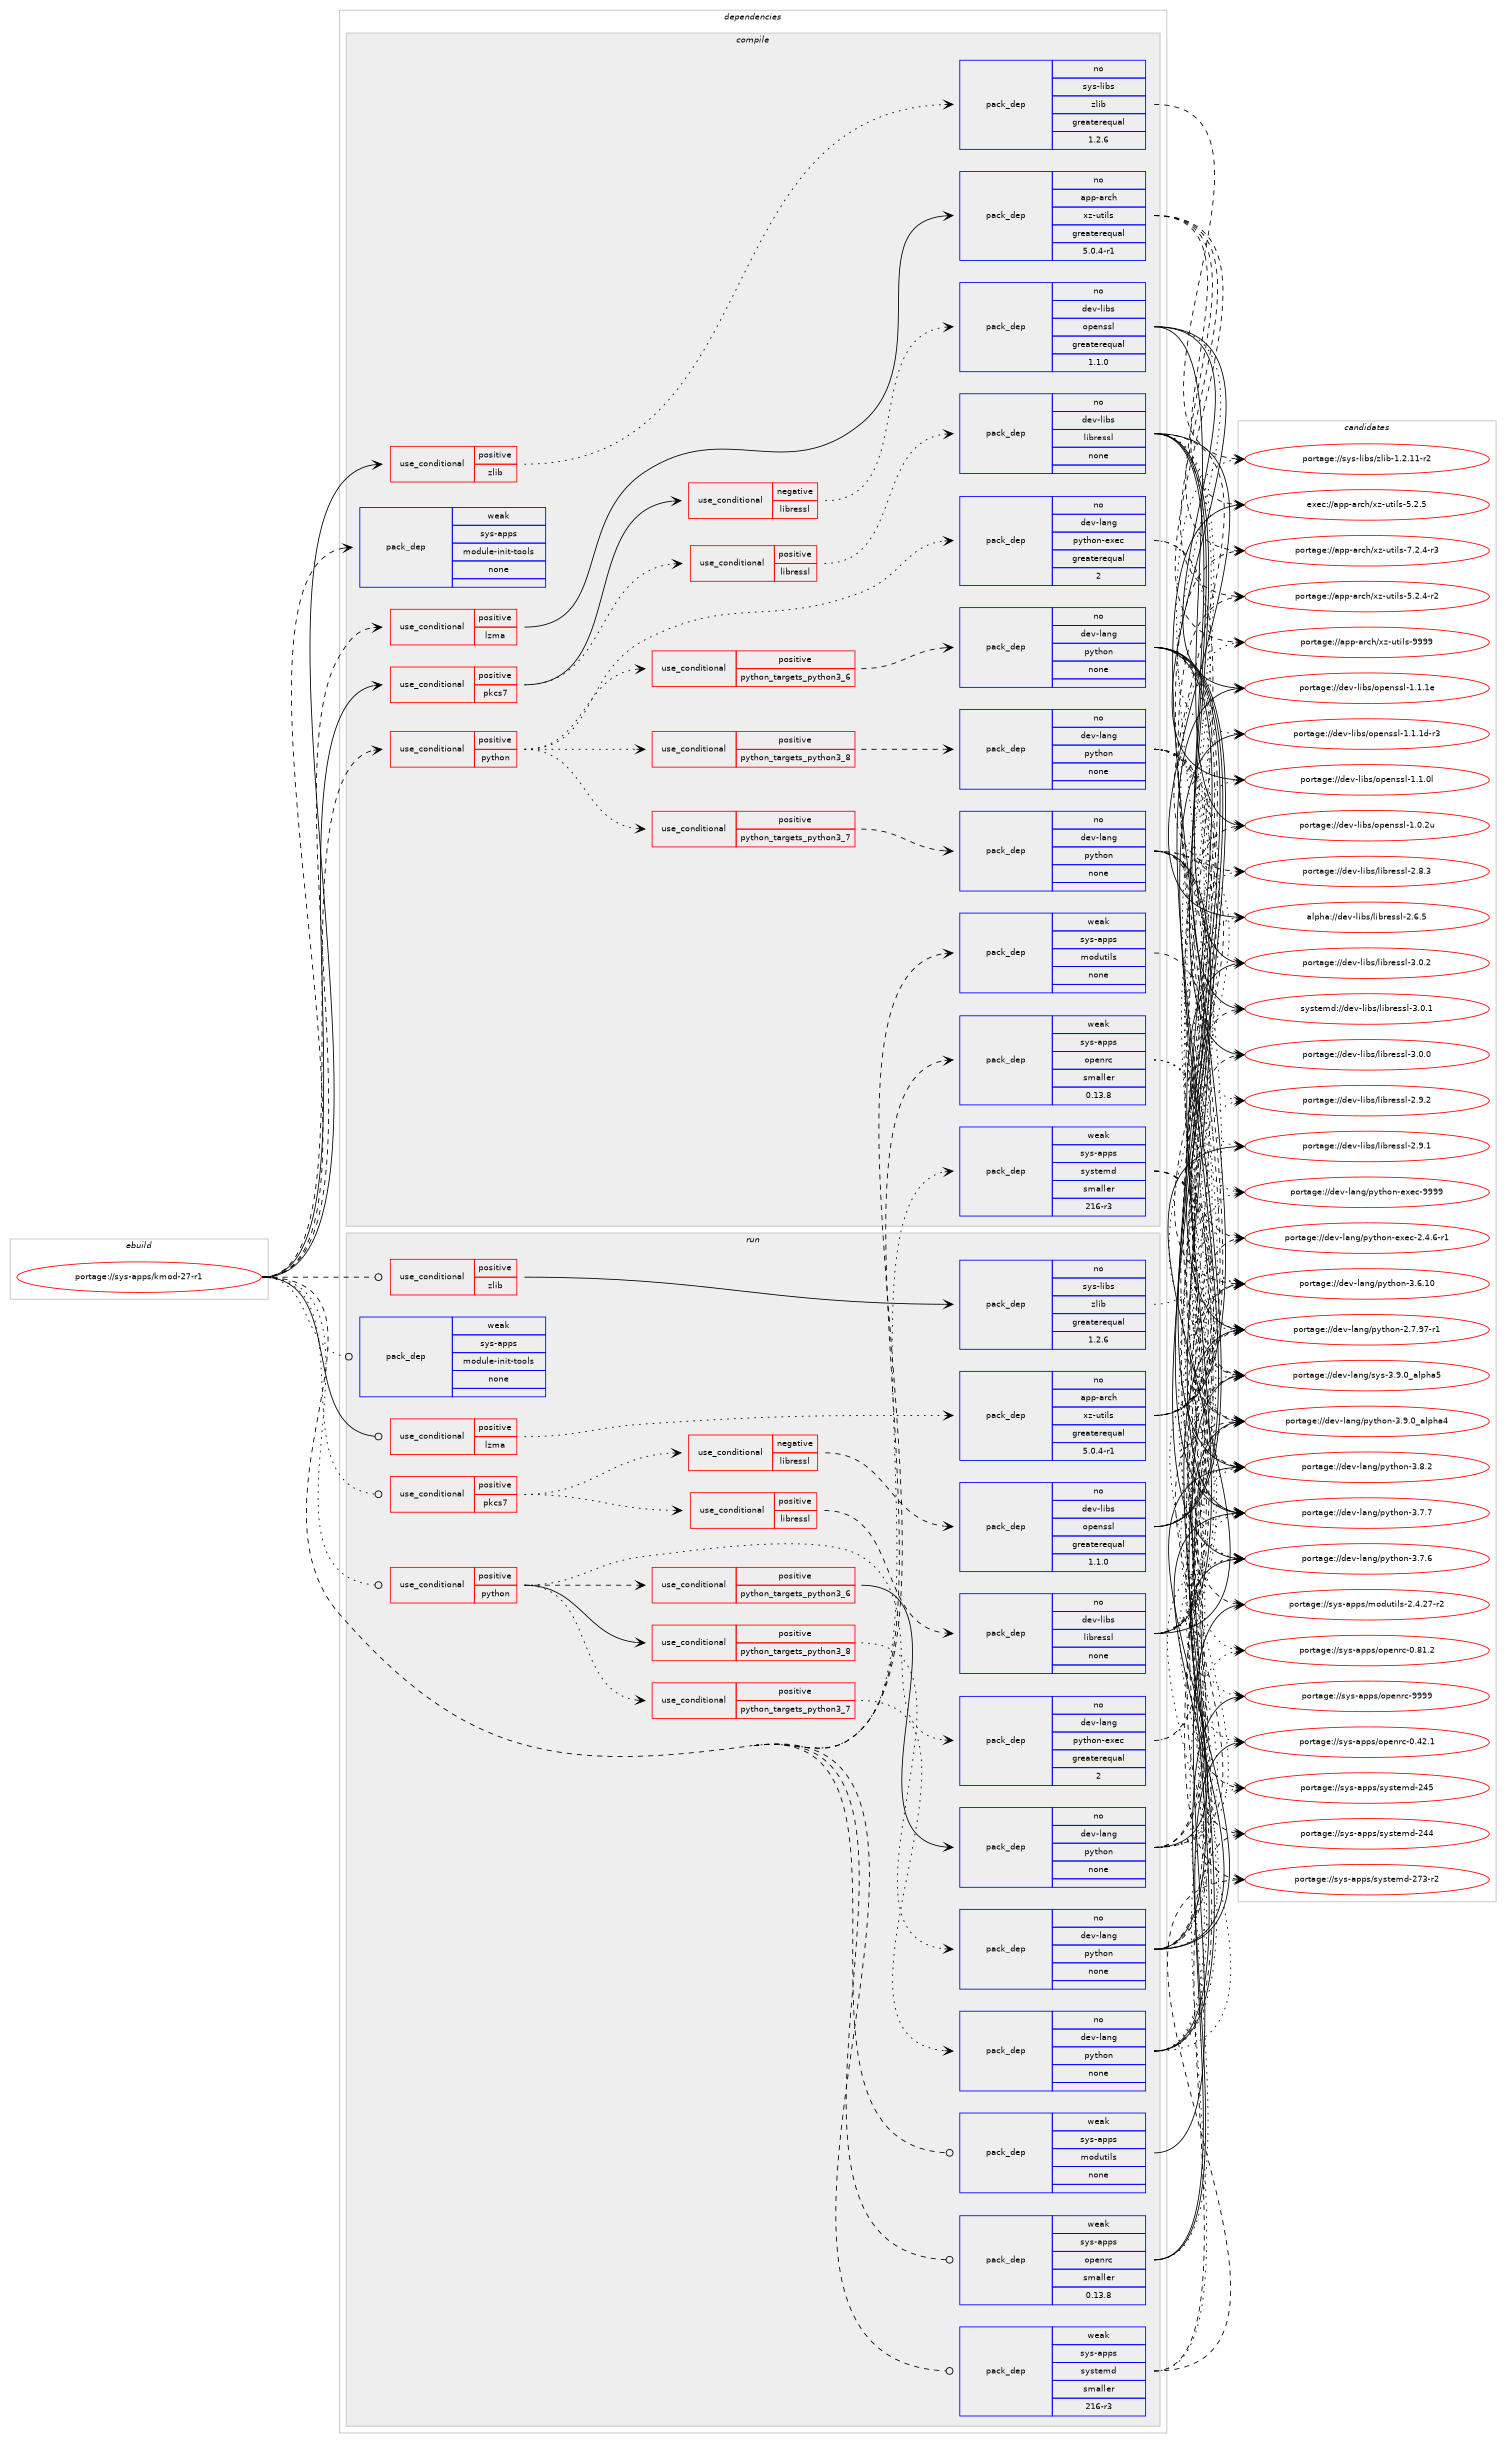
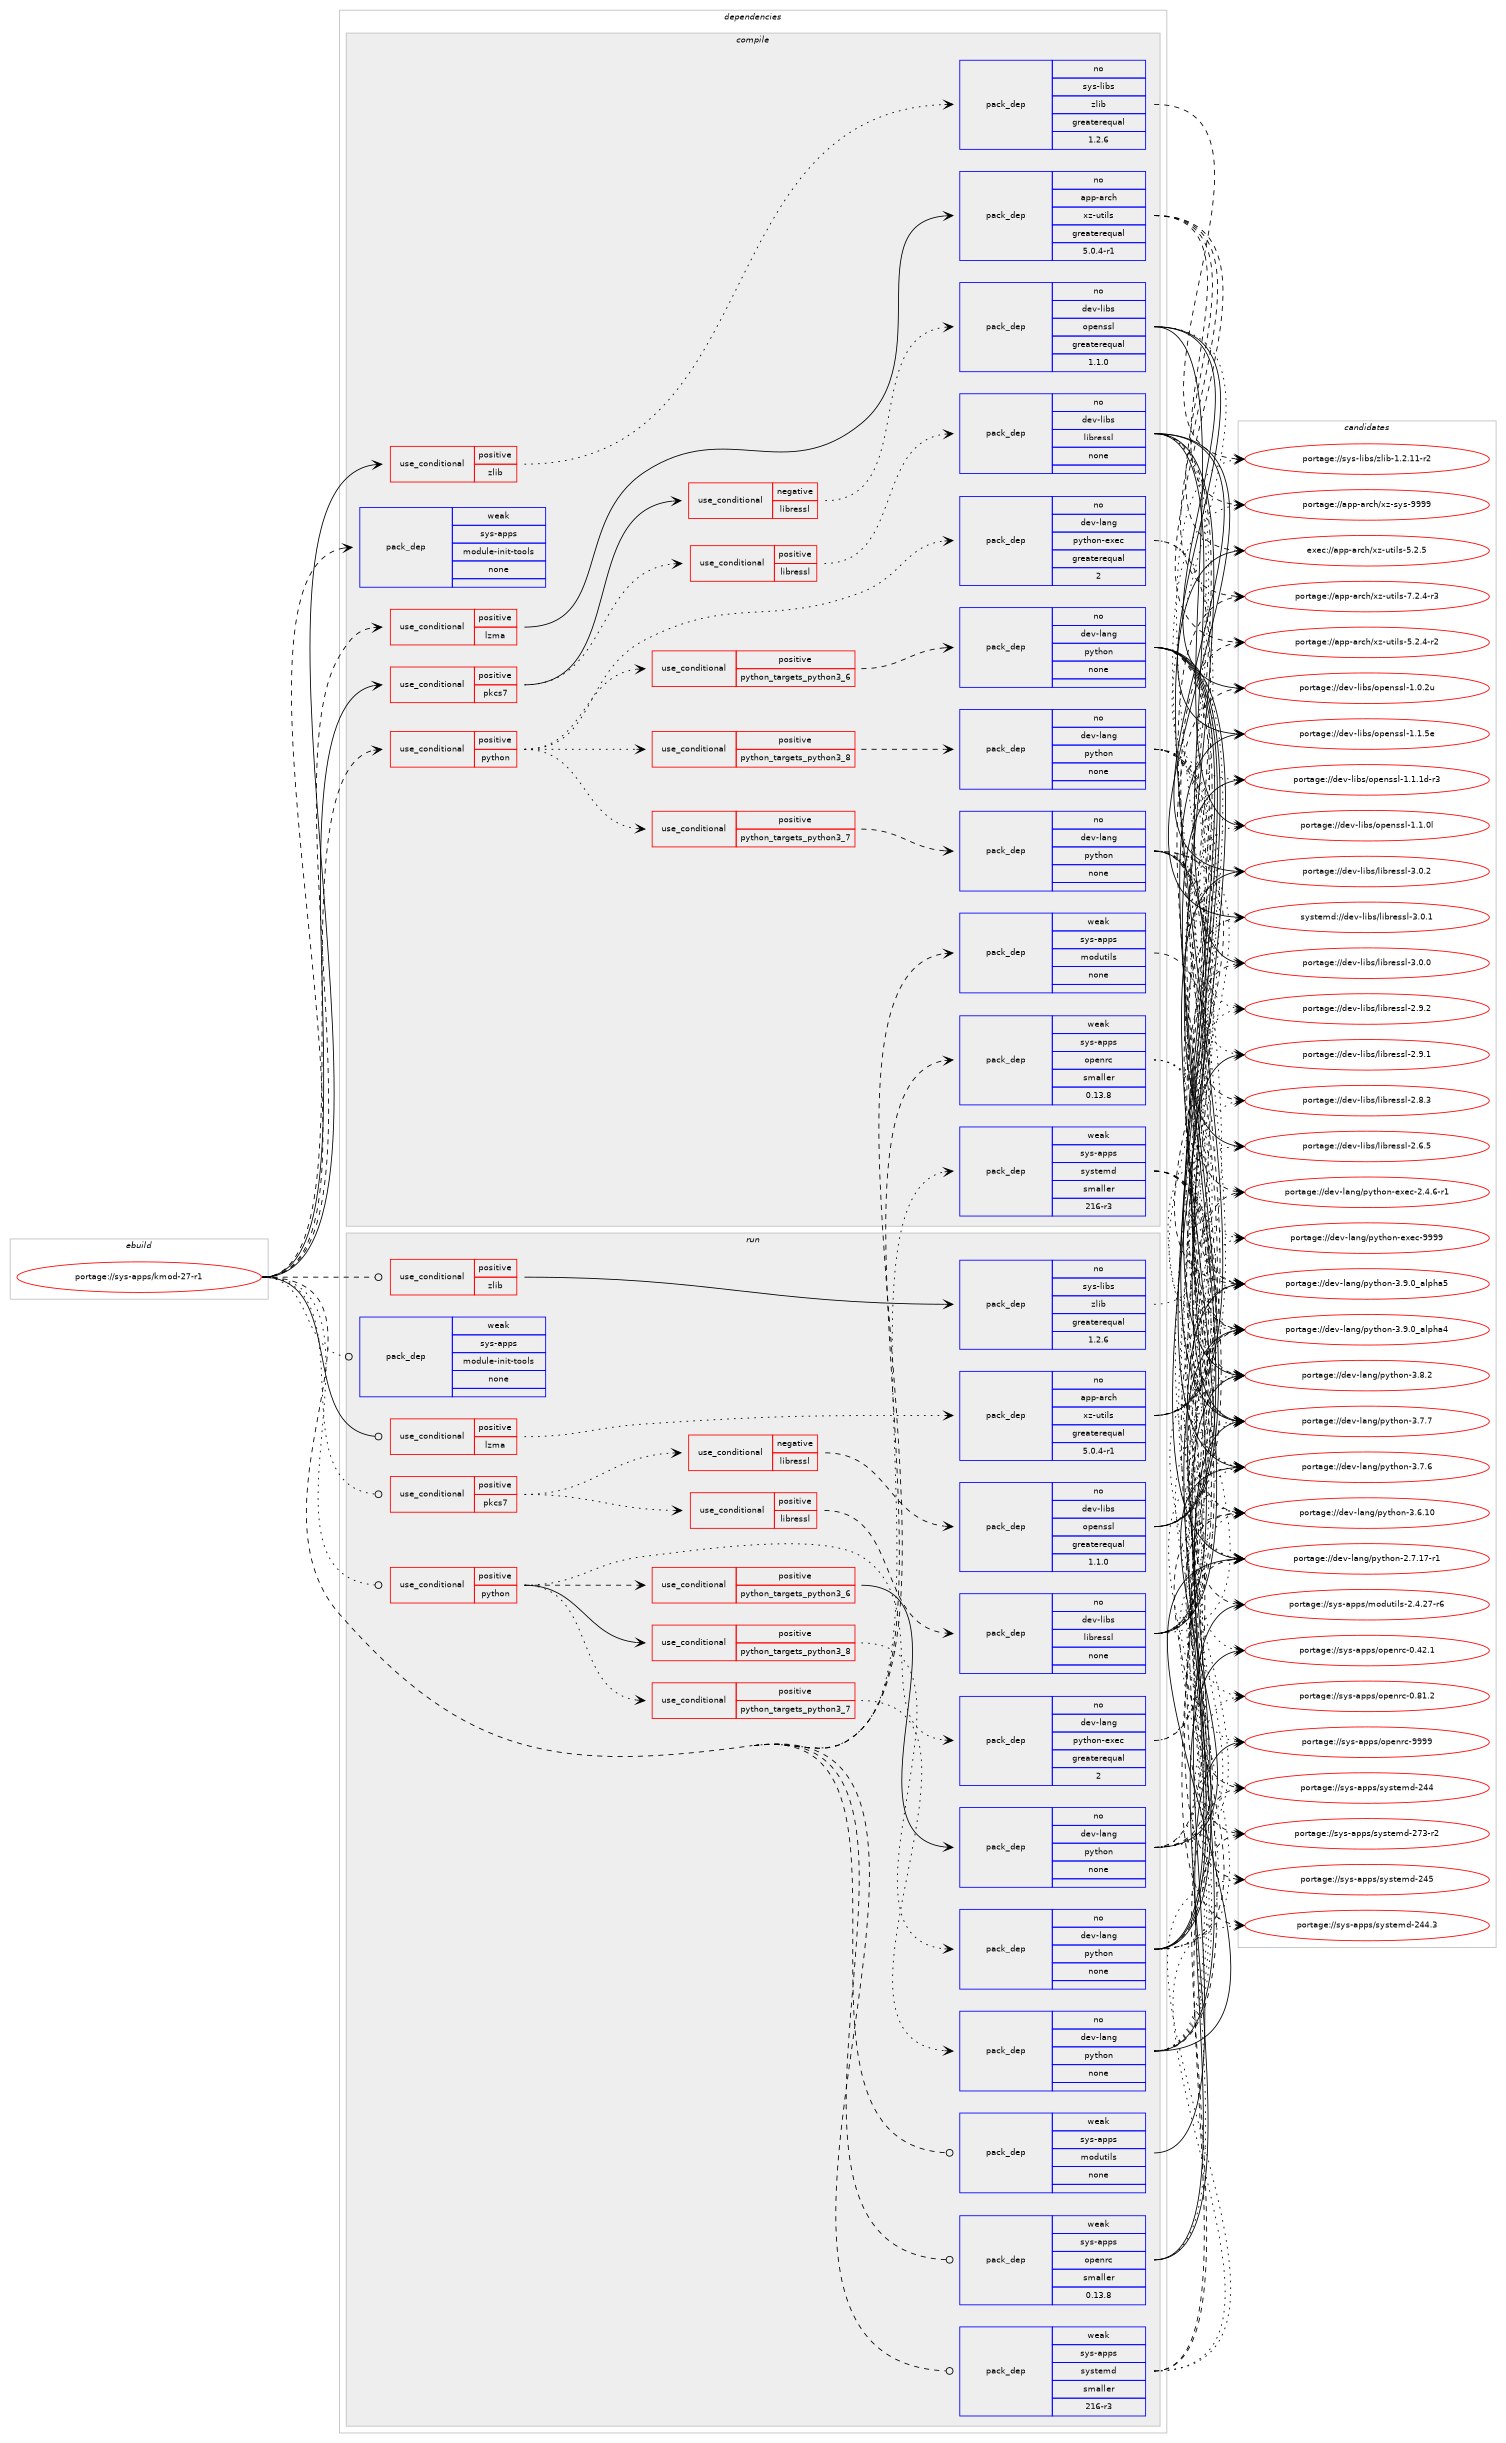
node "portage://app-arch/xz-utils-9999": label "portage://app-arch/xz-utils-9999" -> "portage://app-arch/xz-sys-9999"
node "portage://dev-libs/openssl-1.1.1e": label "portage://dev-libs/openssl-1.1.1e" -> "portage://dev-libs/openssl-1.1.5e"
node "alpha://dev-libs/libressl-2.6.5": label "alpha://dev-libs/libressl-2.6.5" -> "portage://dev-libs/libressl-2.6.5"
node "portage://dev-lang/python-2.7.97-r1": label "portage://dev-lang/python-2.7.97-r1" -> "portage://dev-lang/python-2.7.17-r1"
node "portage://dev-lang/sys-3.9.0_alpha5": label "portage://dev-lang/sys-3.9.0_alpha5" -> "portage://dev-lang/python-3.9.0_alpha5"
node "portage://sys-apps/modutils-2.4.27-r2": label "portage://sys-apps/modutils-2.4.27-r2" -> "portage://sys-apps/modutils-2.4.27-r6"
node "portage://sys-apps/systemd-244.3": added
